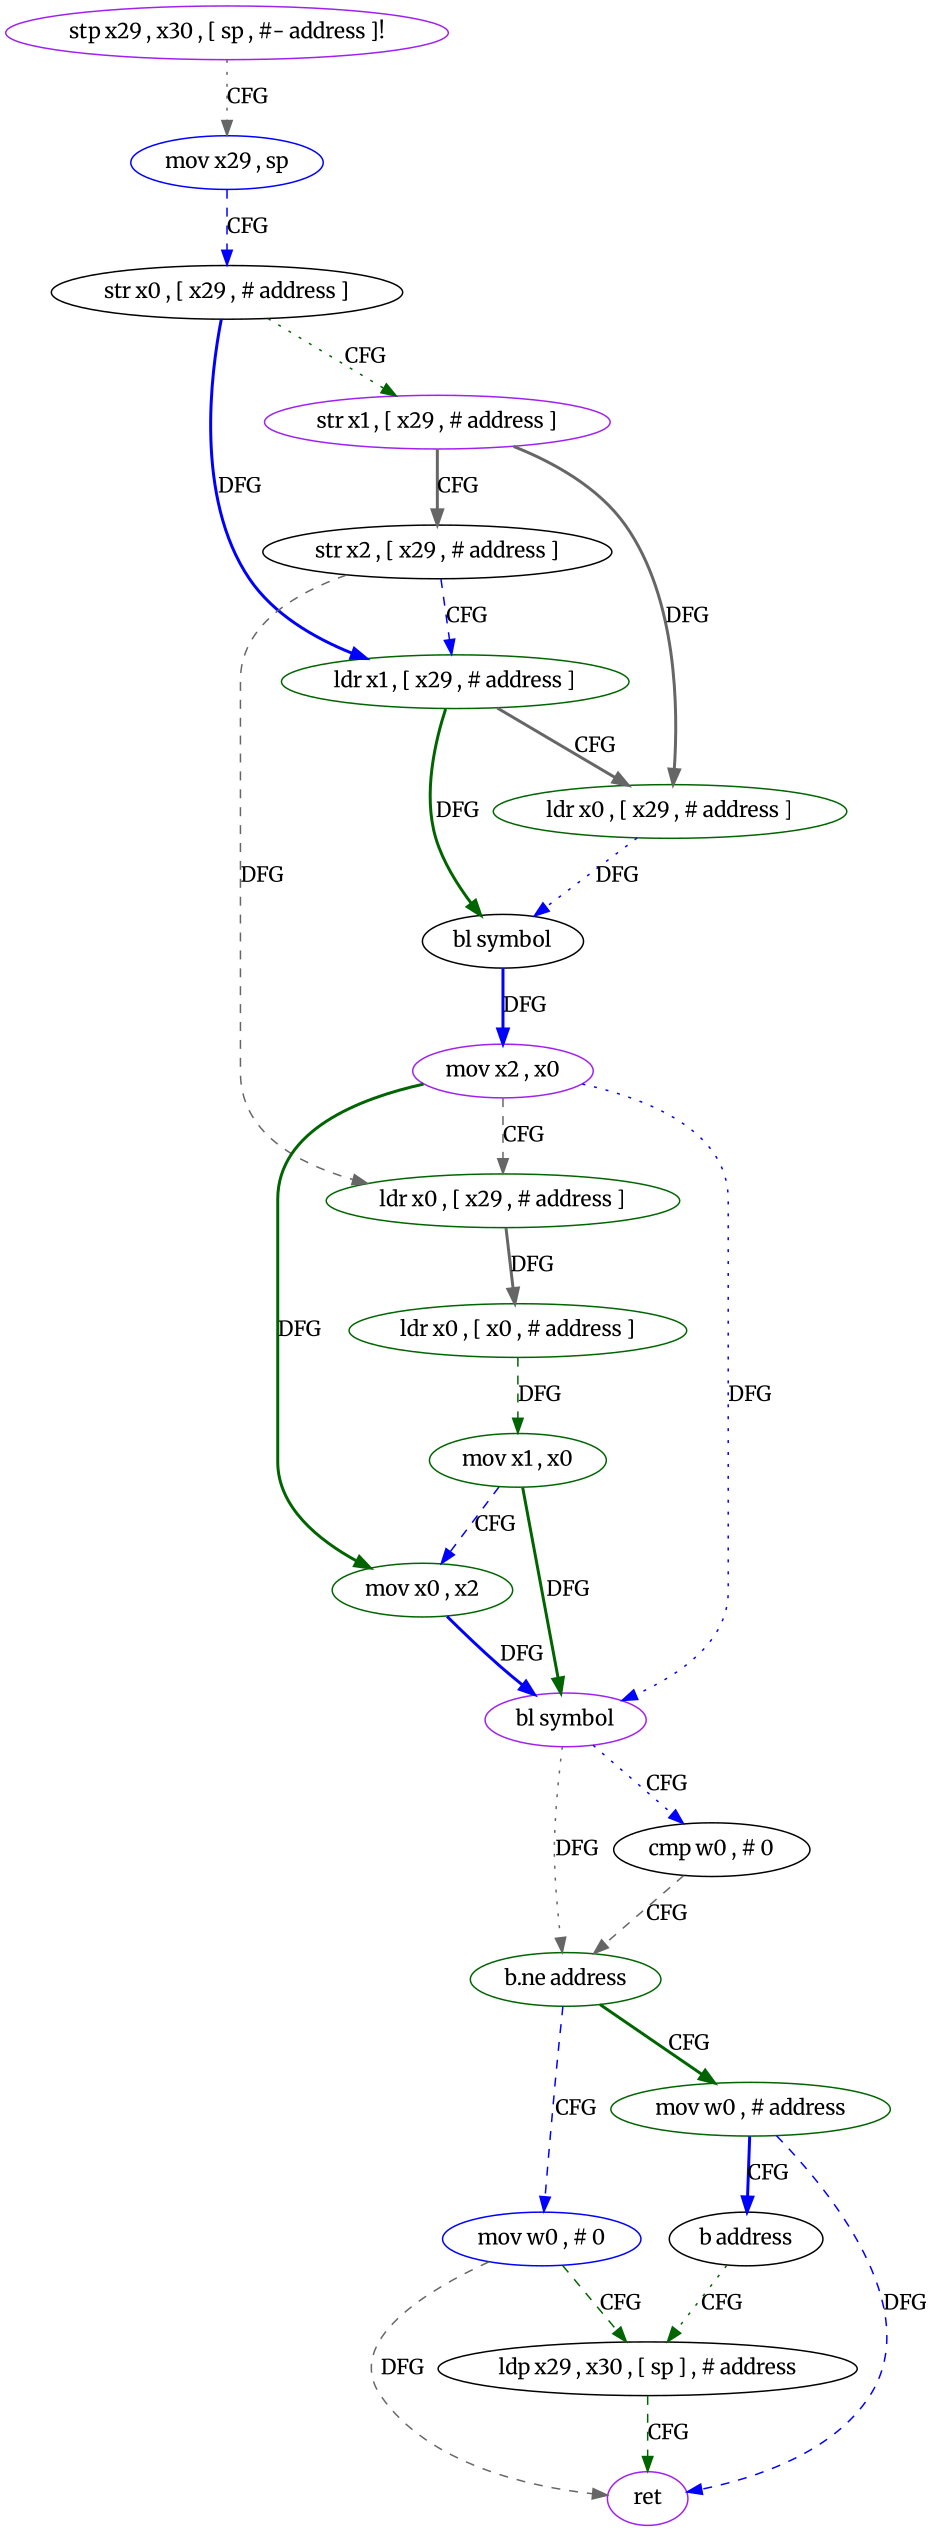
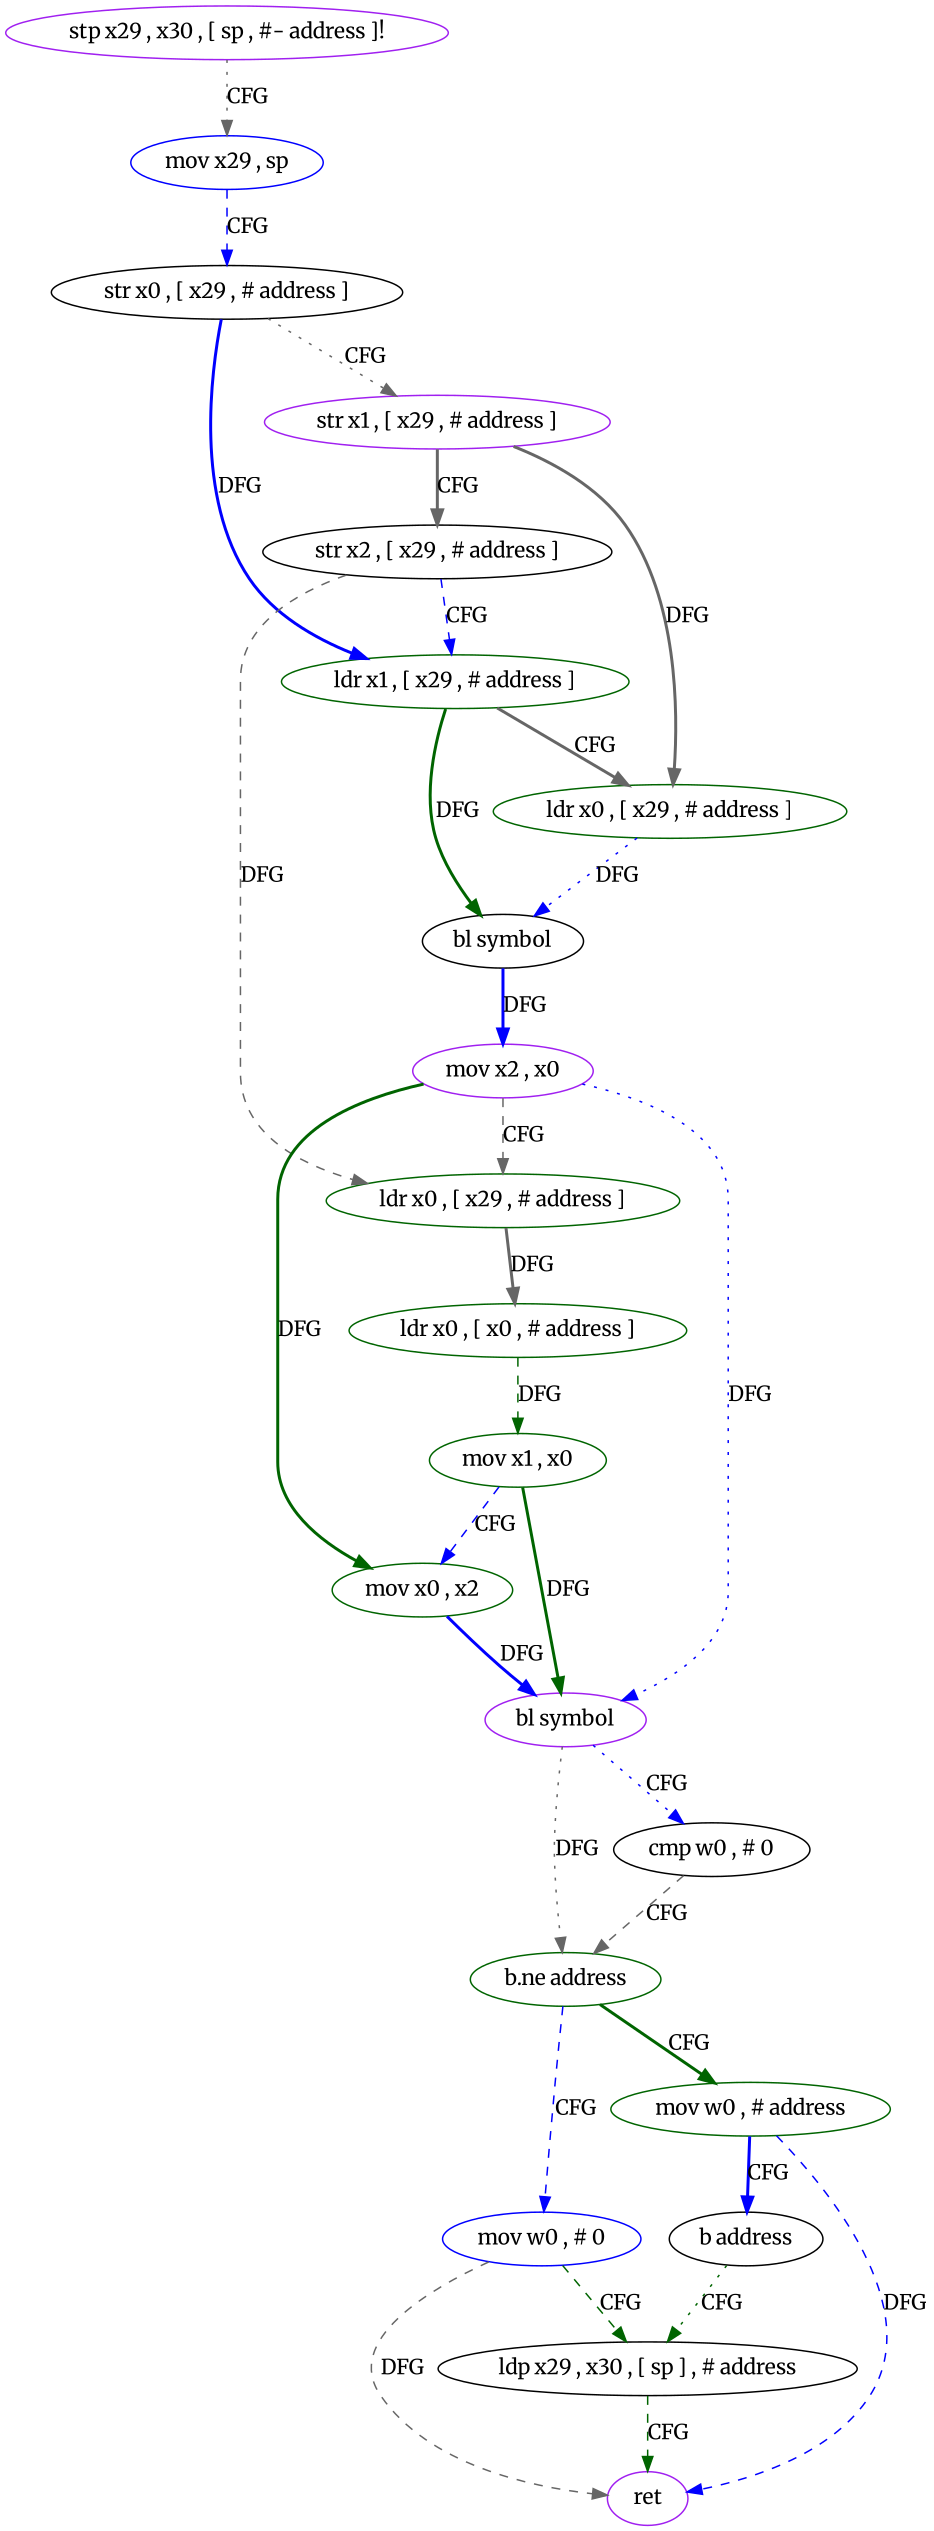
edge "str x0 , [ x29 , # address ]" -> "str x1 , [ x29 , # address ]": color darkgreen -> gray40
